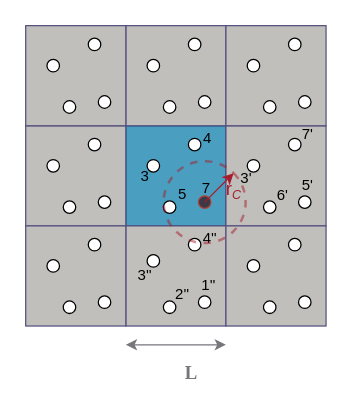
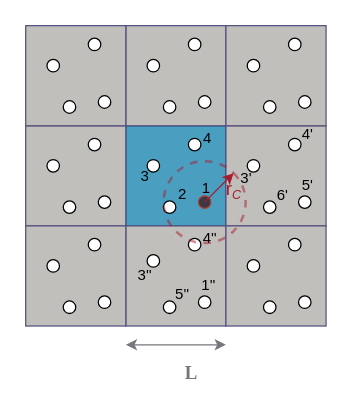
node "7'": label "7'" -> "4'"
node "7": label "7" -> "1"
node "5": label "5" -> "2"
node "2''": label "2''" -> "5''"
